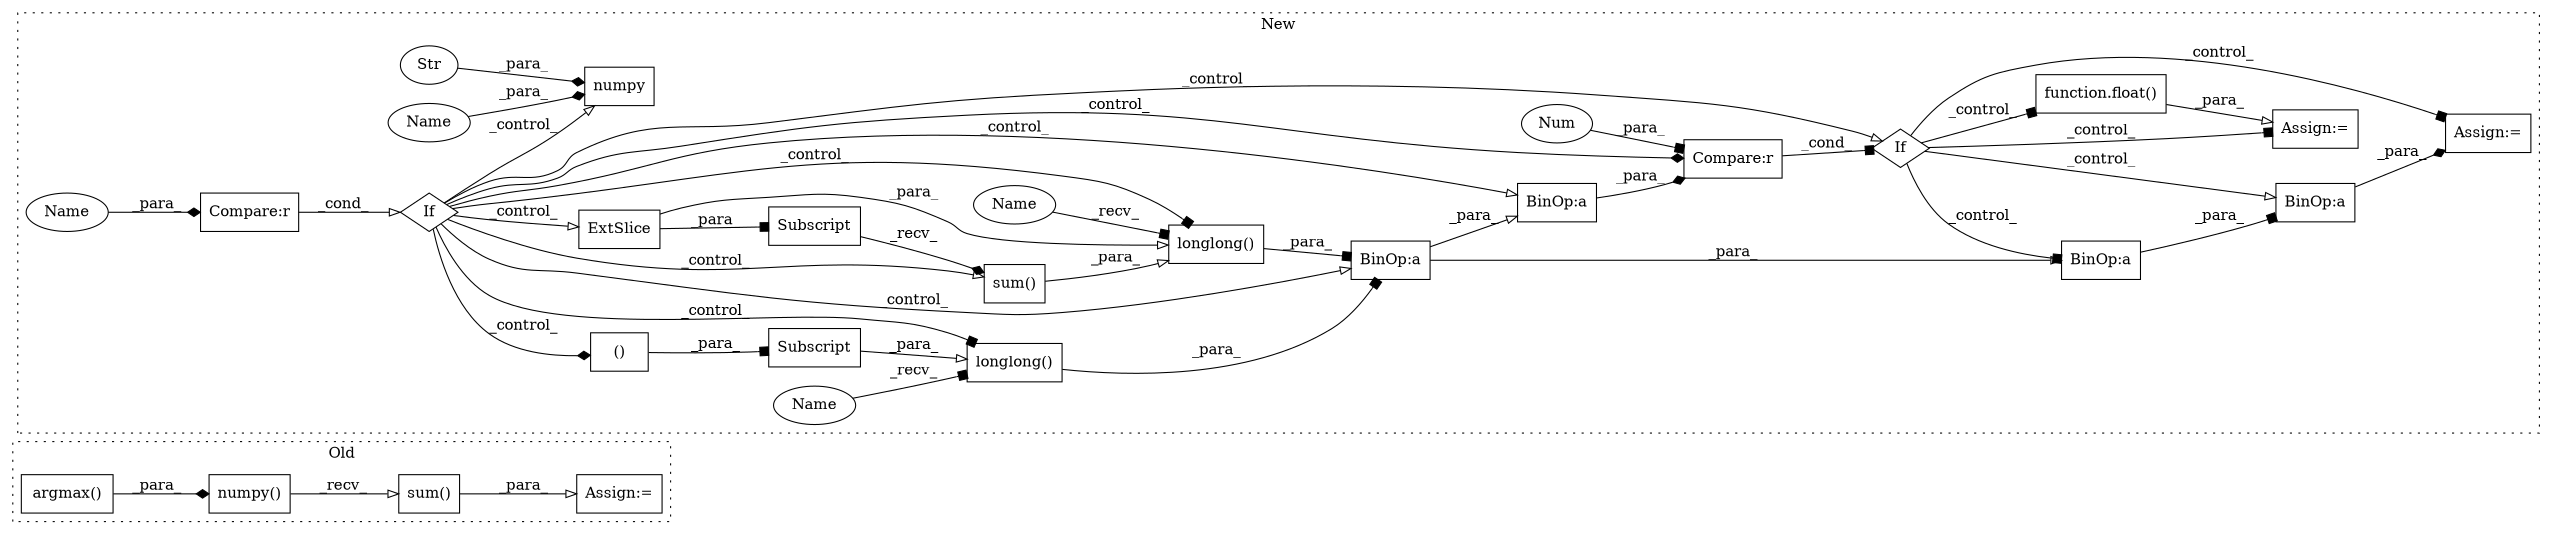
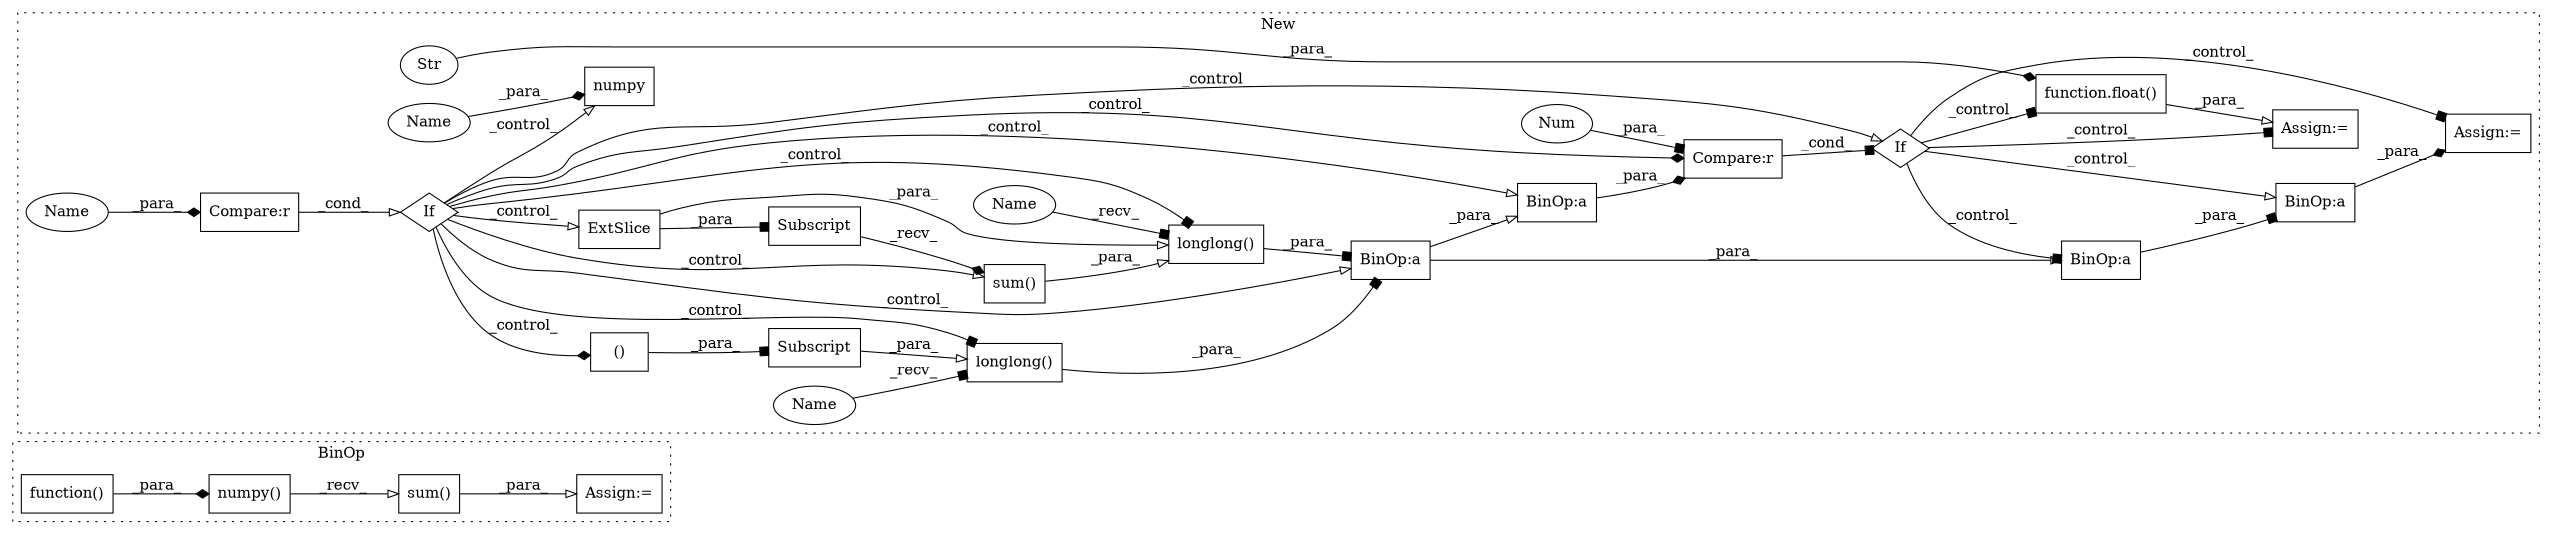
edge "Str" -> "numpy": now "Str" -> "function.float()"
cluster "Old": label "Old" -> "BinOp"
node "argmax()": label "argmax()" -> "function()"
